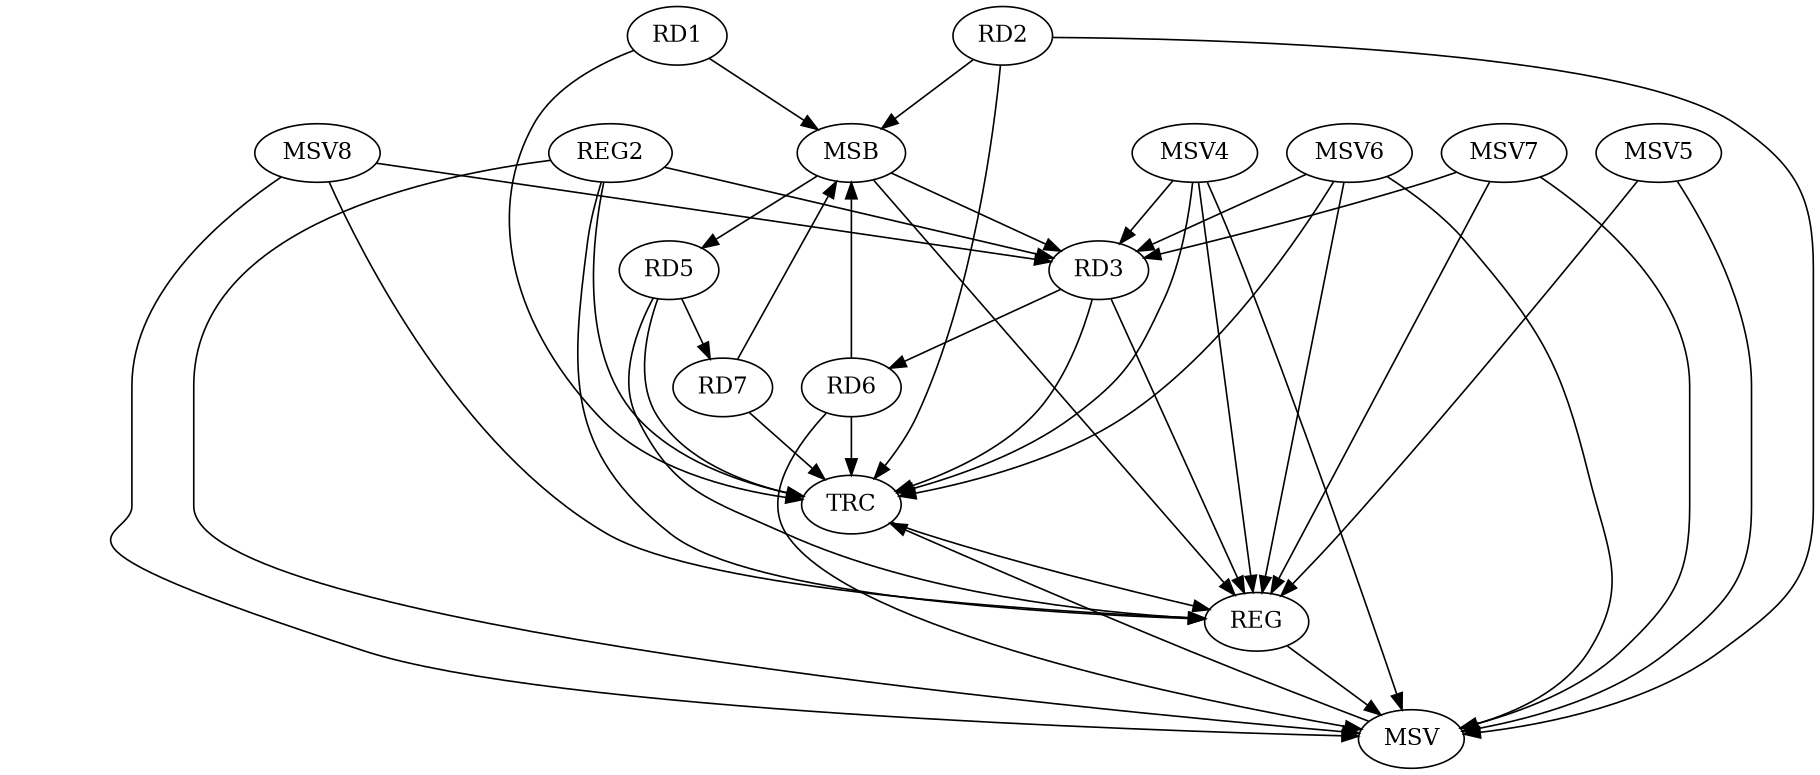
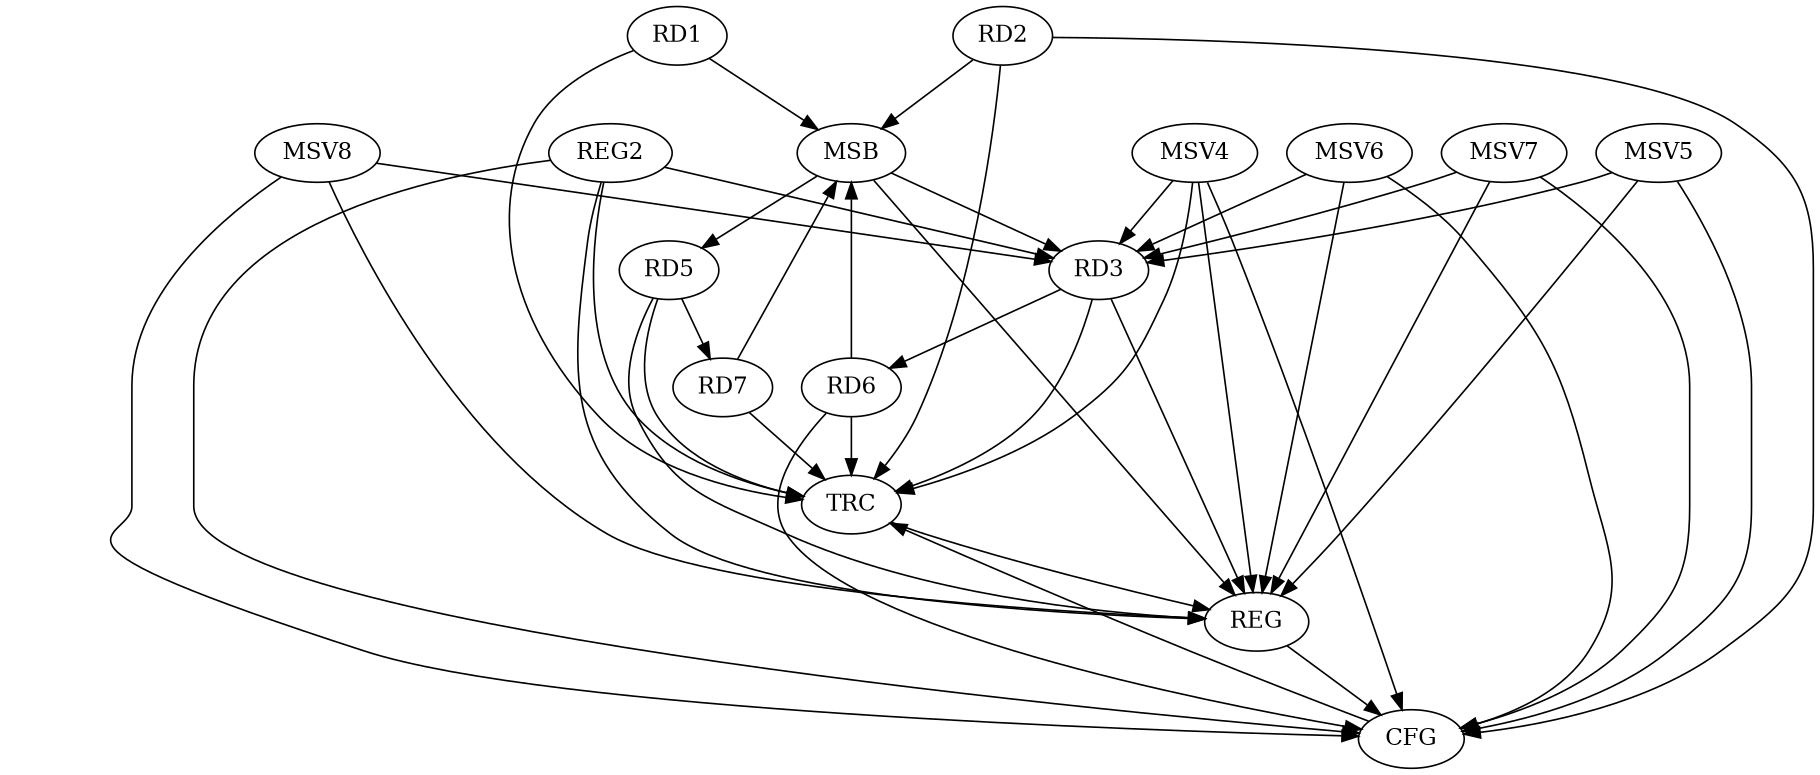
edge "MSV5" -> "RD3": added
edge "MSV6" -> "TRC": removed
node "MSV": label "MSV" -> "CFG"
